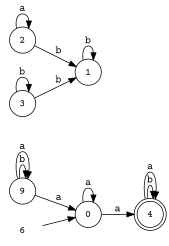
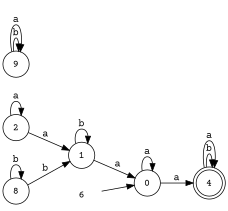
edge "2" -> "1": label "b" -> "a"
node "3": label "3" -> "8"
edge "9" -> "0": now "1" -> "0"
